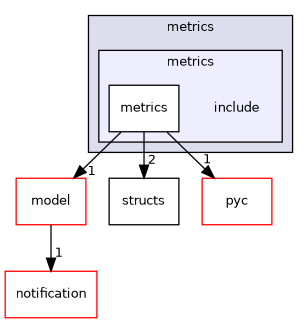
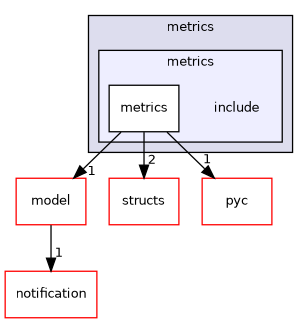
node "structs": color black -> red
